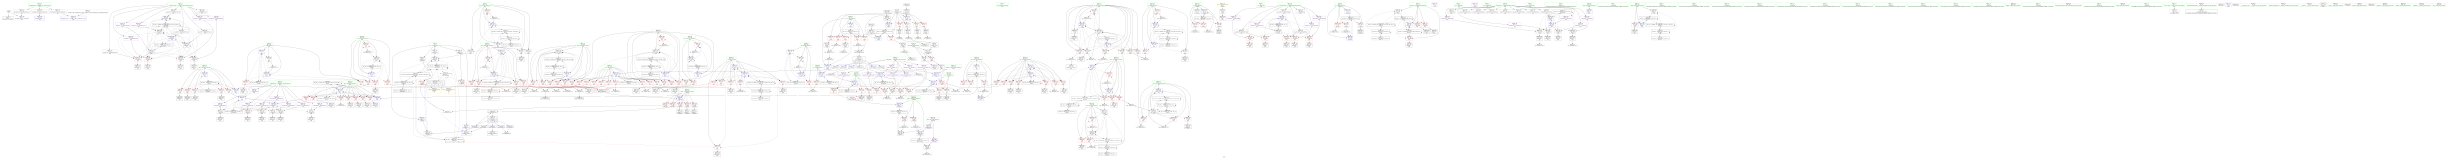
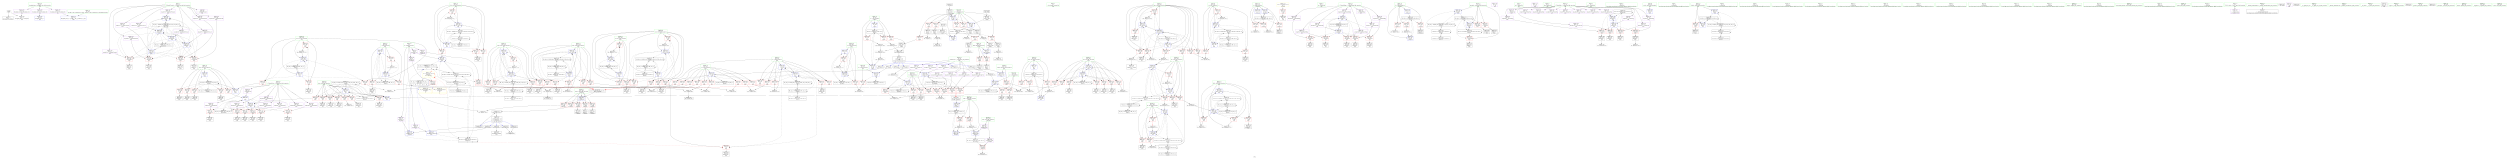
node "NodeID: 135": removed
